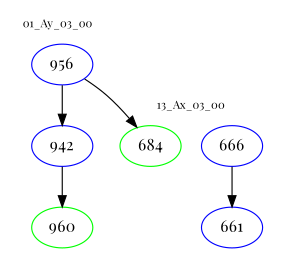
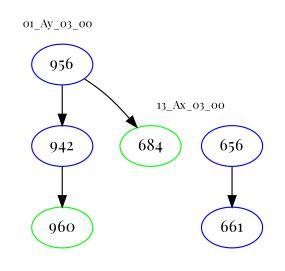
node "666": label "666" -> "656"
